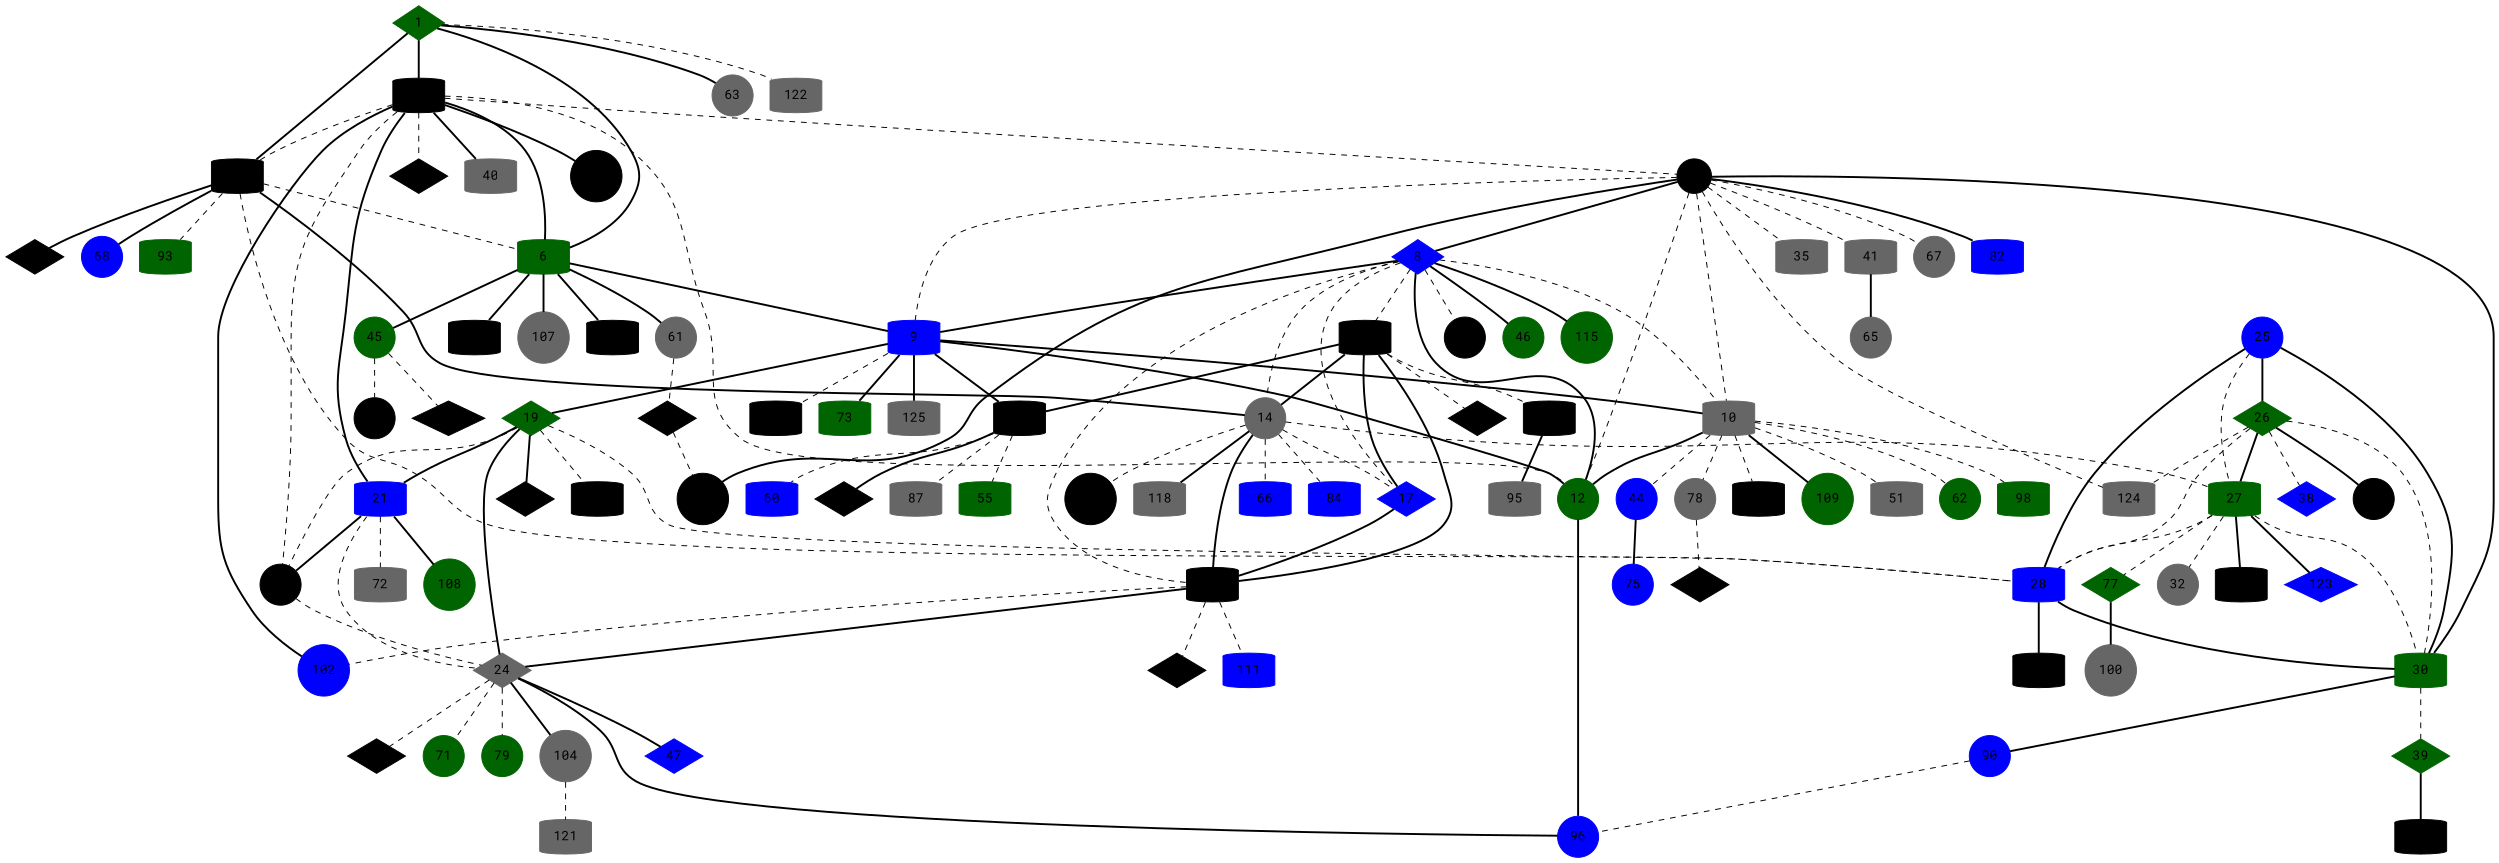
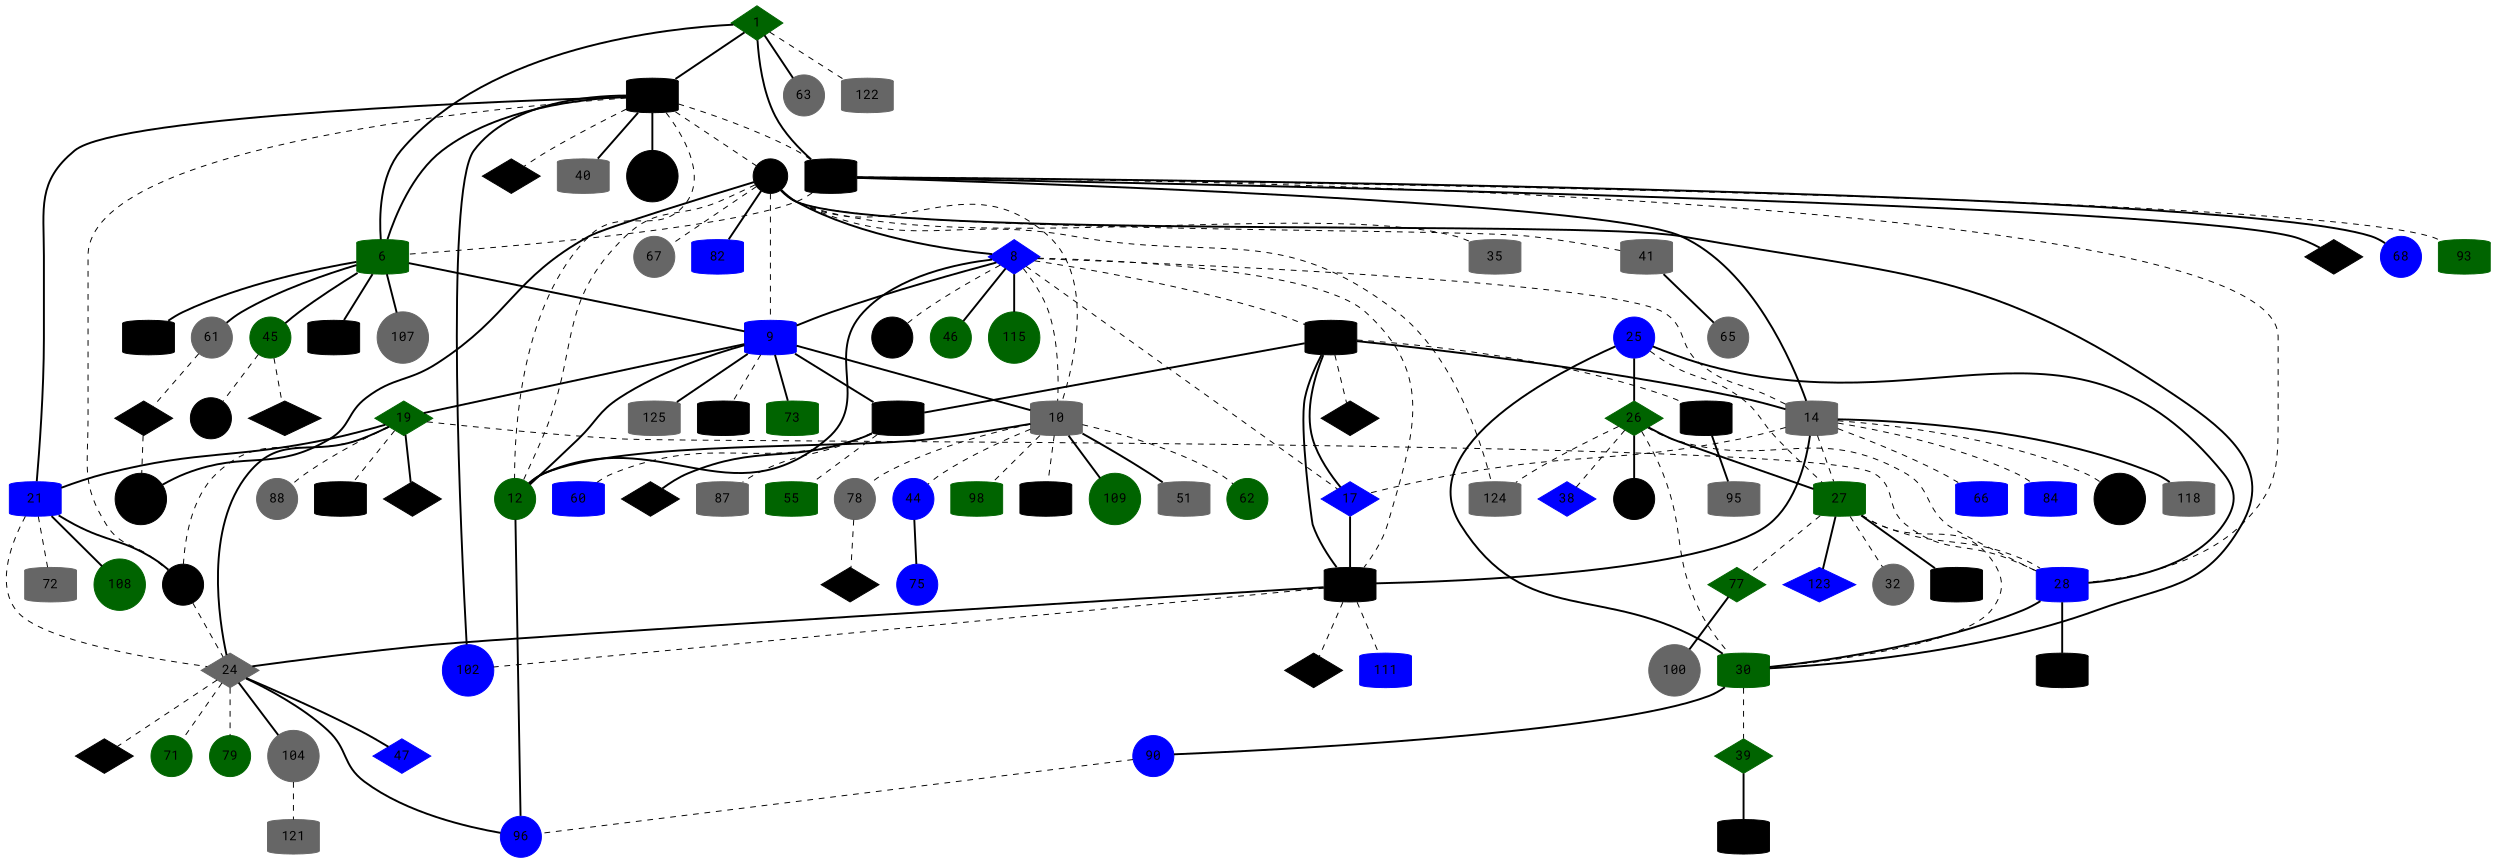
node "14": shape circle -> cylinder
edge "10" -- "51": style dashed -> bold
node "88": added
